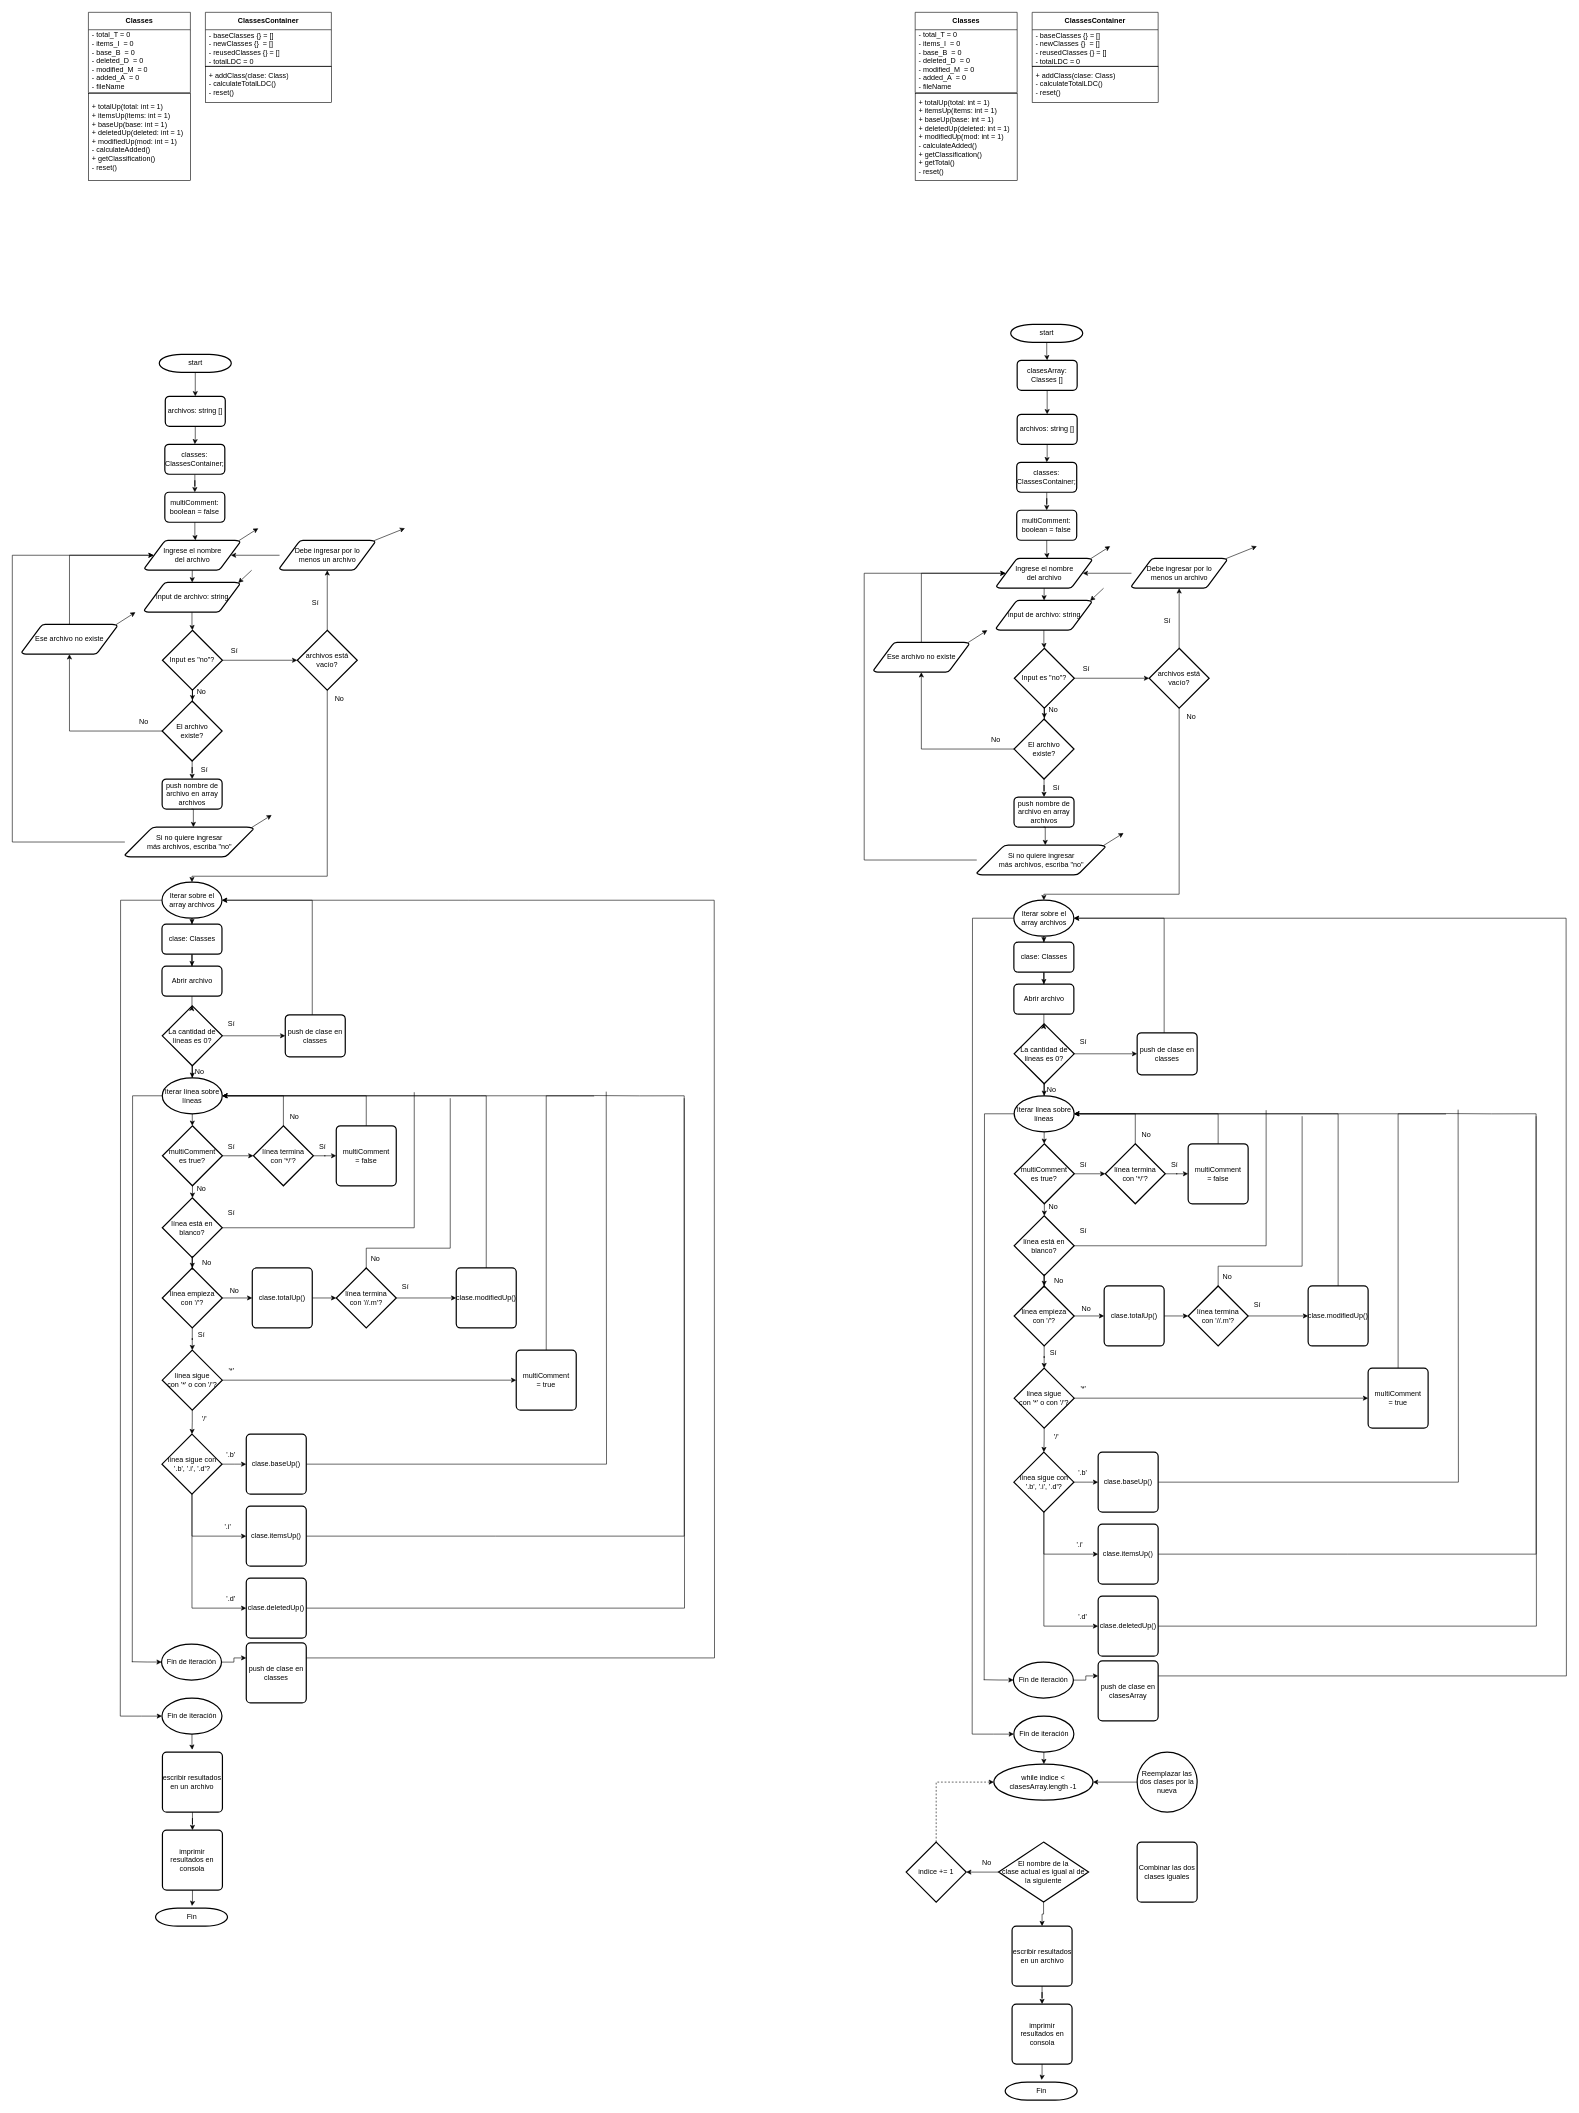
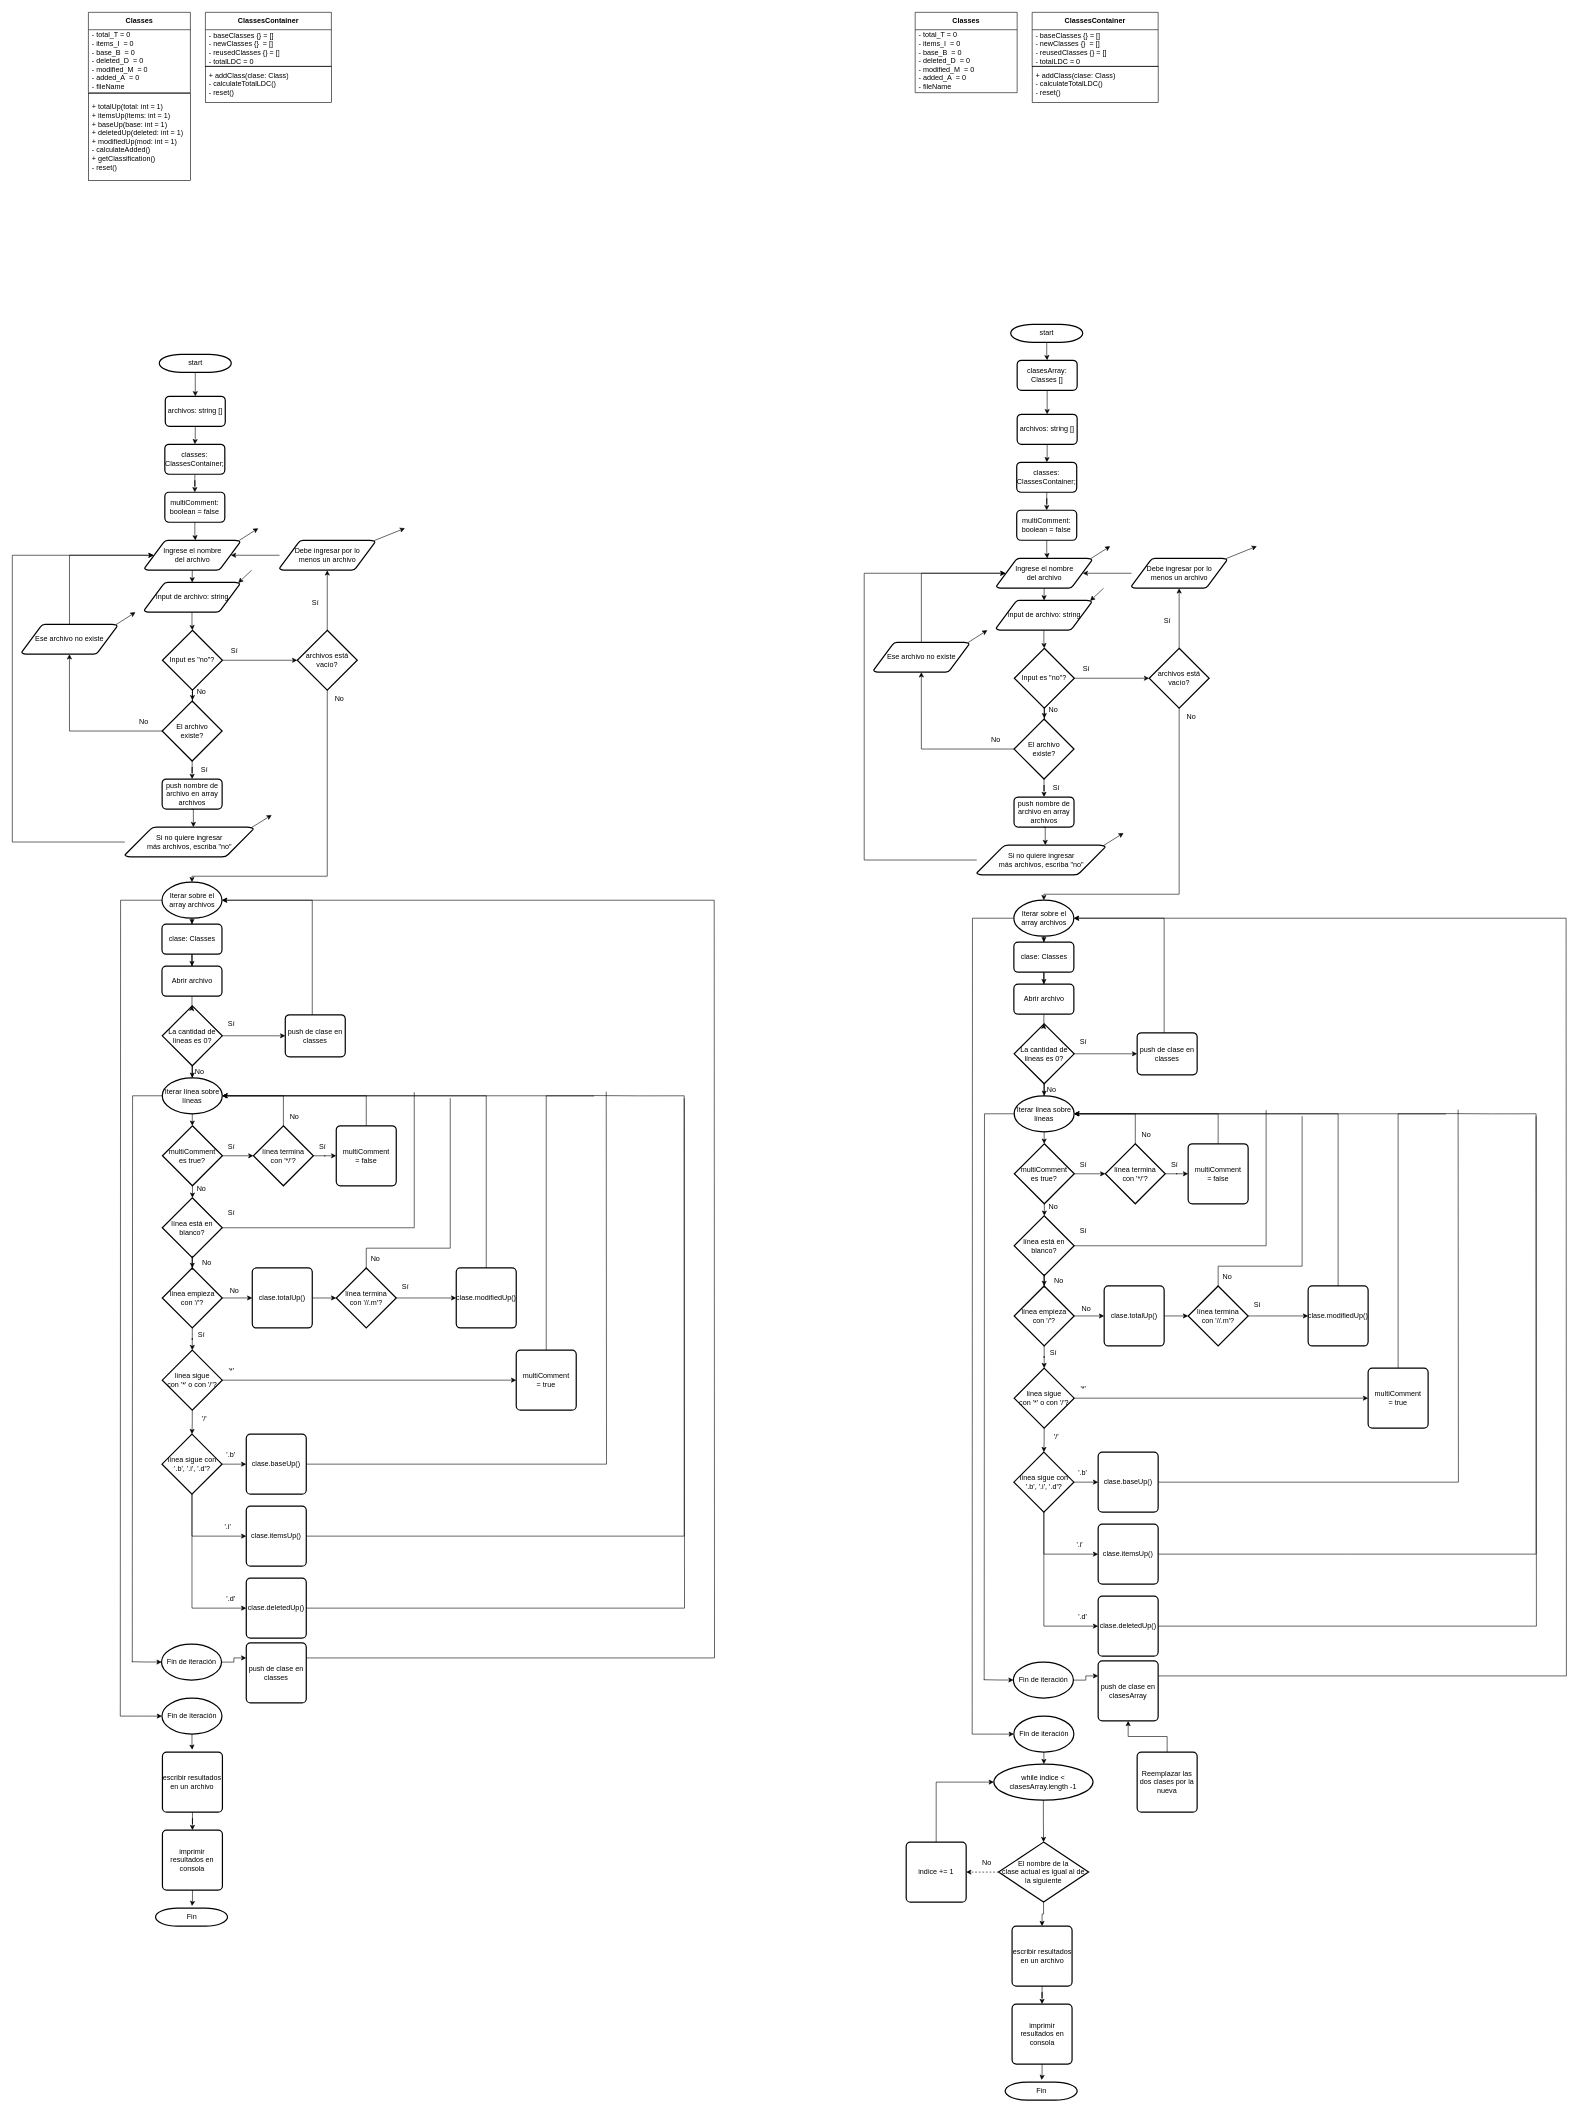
node "+ totalUp(total: int = 1) + itemsUp(items: int = 1) + baseUp(base: int = 1) + deletedUp(deleted: int = 1) + modifiedUp(mod: int = 1) - calculateAdded() + getClassification() + getTotal() - reset()": removed
edge "Reemplazar las dos clases por la nueva" -> "while indice < clasesArray.length -1": now "Reemplazar las dos clases por la nueva" -> "push de clase en clasesArray"
node "Reemplazar las dos clases por la nueva": shape ellipse -> rounded rectangle
edge "while indice < clasesArray.length -1" -> "El nombre de la clase actual es igual al de la siguiente": added
edge "indice += 1" -> "while indice < clasesArray.length -1": style dashed -> solid
node "indice += 1": shape diamond -> rounded rectangle
edge "El nombre de la clase actual es igual al de la siguiente" -> "indice += 1": style solid -> dashed
node "Combinar las dos clases iguales": removed
